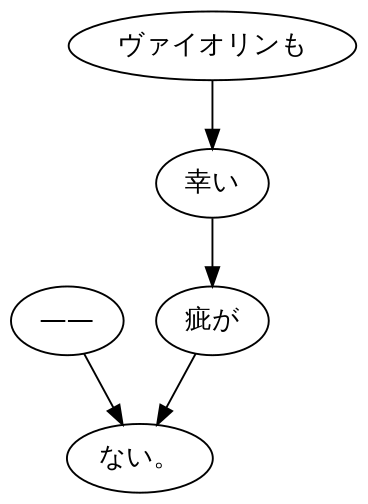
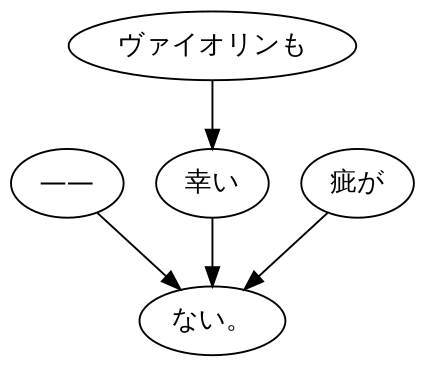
edge "幸い" -> "疵が": now "幸い" -> "ない。"
